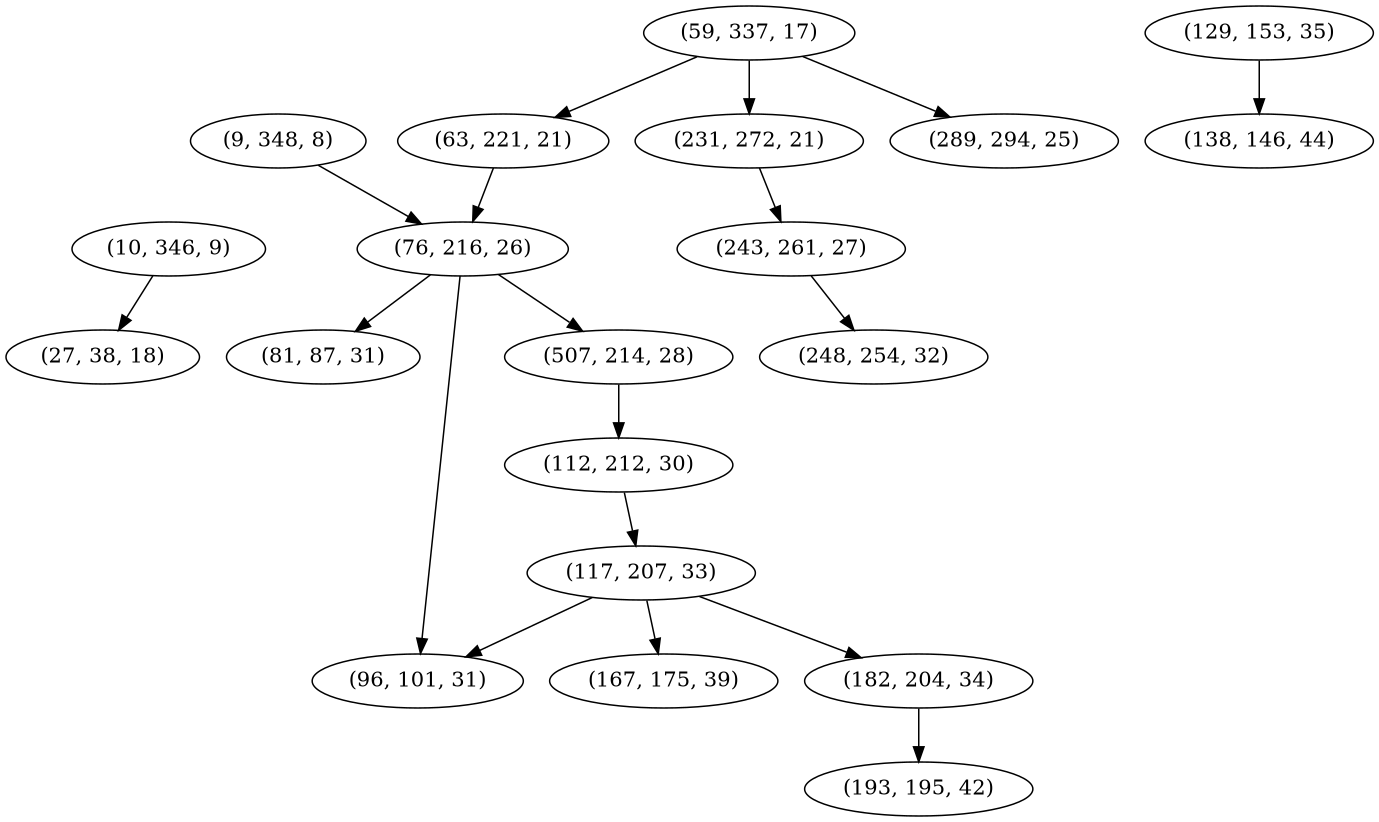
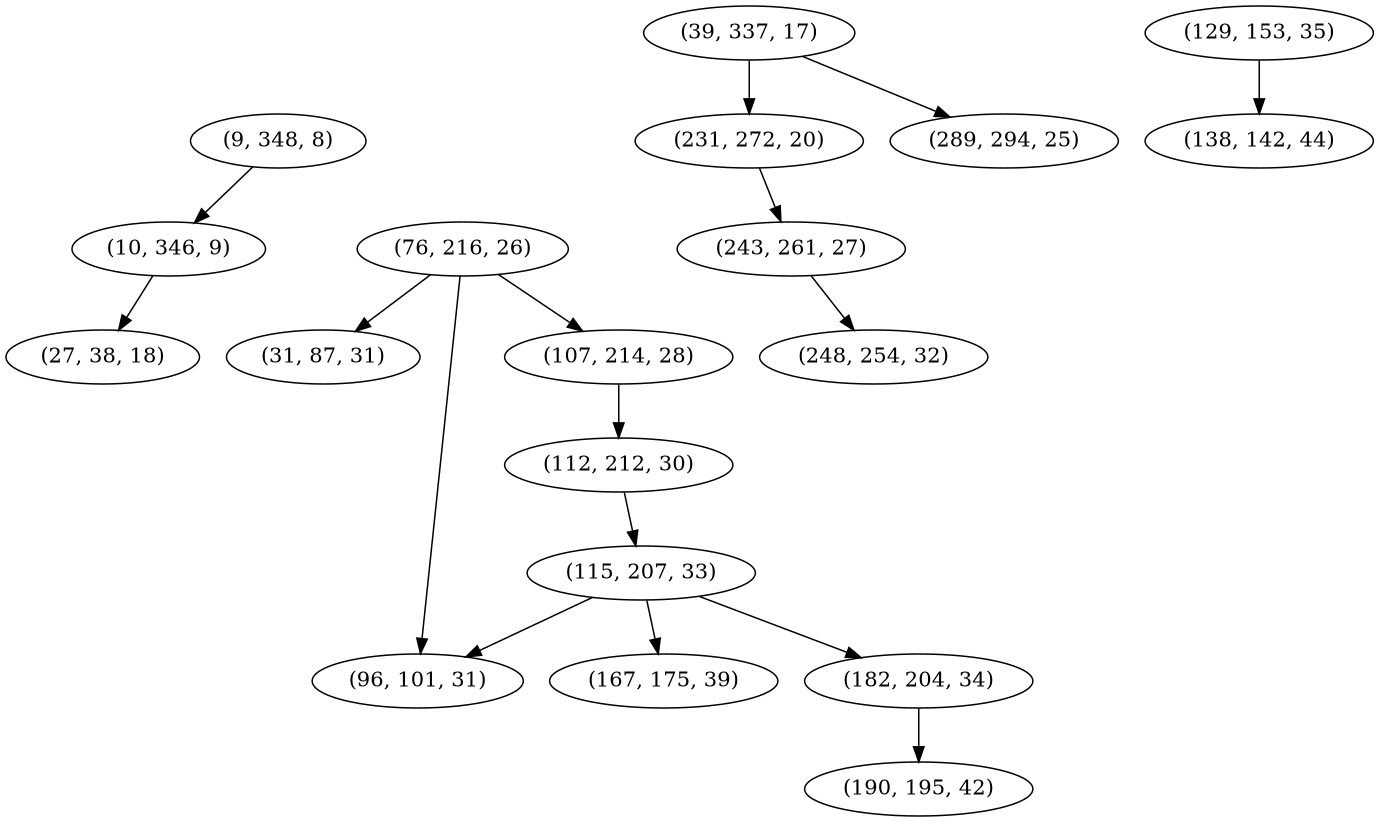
node "(59, 337, 17)": label "(59, 337, 17)" -> "(39, 337, 17)"
node "(63, 221, 21)": removed
node "(231, 272, 21)": label "(231, 272, 21)" -> "(231, 272, 20)"
node "(138, 146, 44)": label "(138, 146, 44)" -> "(138, 142, 44)"
edge "(9, 348, 8)" -> "(76, 216, 26)": now "(9, 348, 8)" -> "(10, 346, 9)"
node "(81, 87, 31)": label "(81, 87, 31)" -> "(31, 87, 31)"
node "(507, 214, 28)": label "(507, 214, 28)" -> "(107, 214, 28)"
node "(117, 207, 33)": label "(117, 207, 33)" -> "(115, 207, 33)"
node "(193, 195, 42)": label "(193, 195, 42)" -> "(190, 195, 42)"
